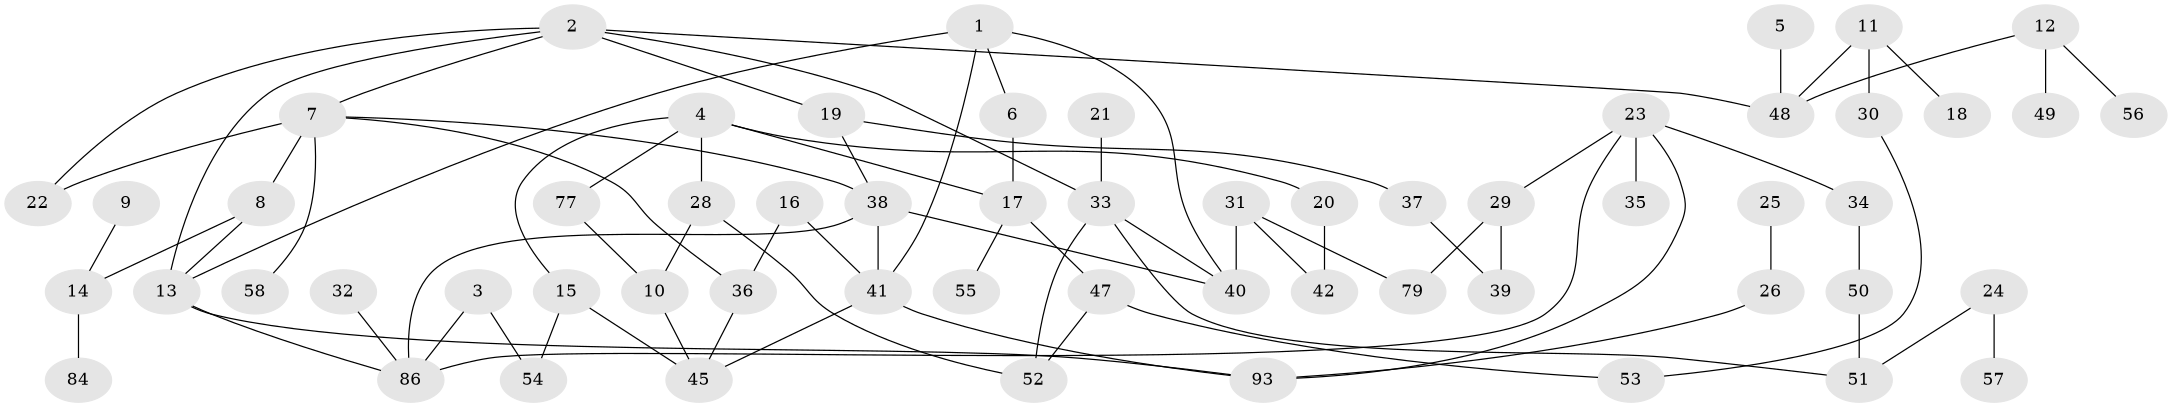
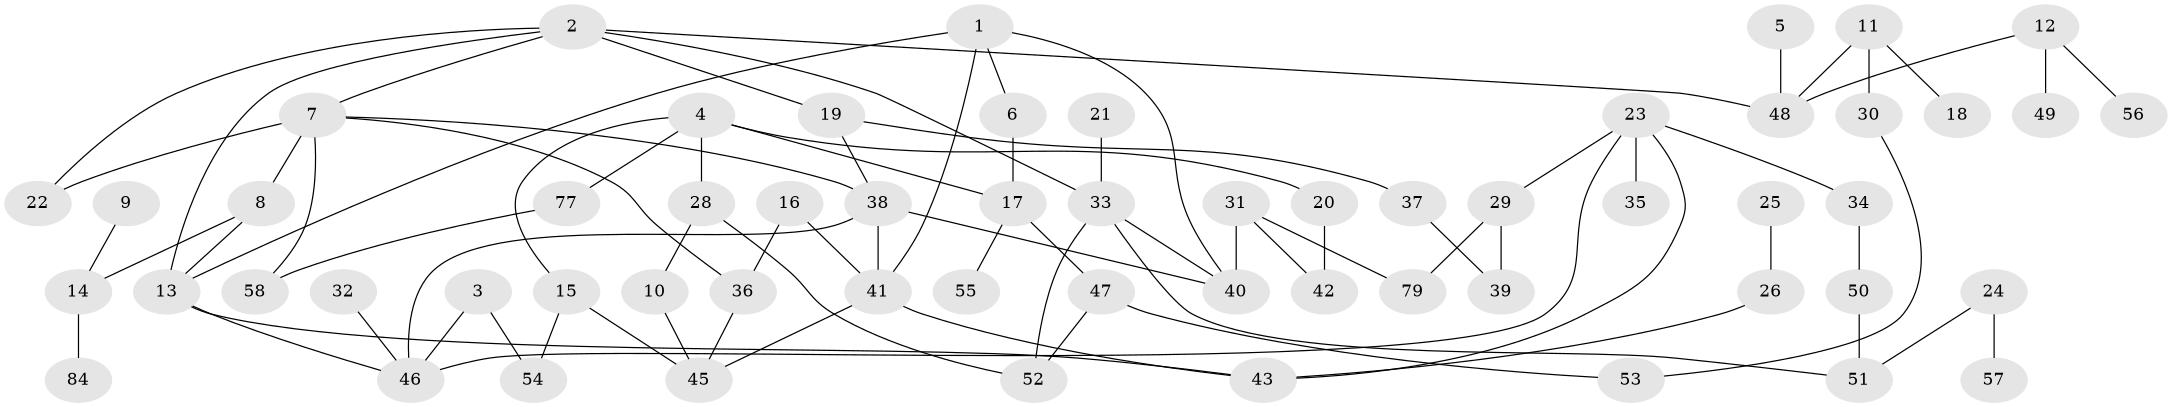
edge "77" -- "10": now "77" -- "58"
node "86": label "86" -> "46"
node "93": label "93" -> "43"
